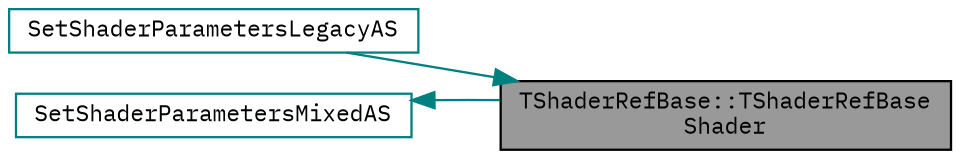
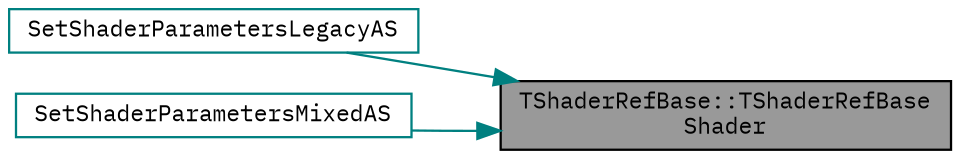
edge "TShaderRefBase::TShaderRefBase Shader" -> "SetShaderParametersMixedAS": reversed
